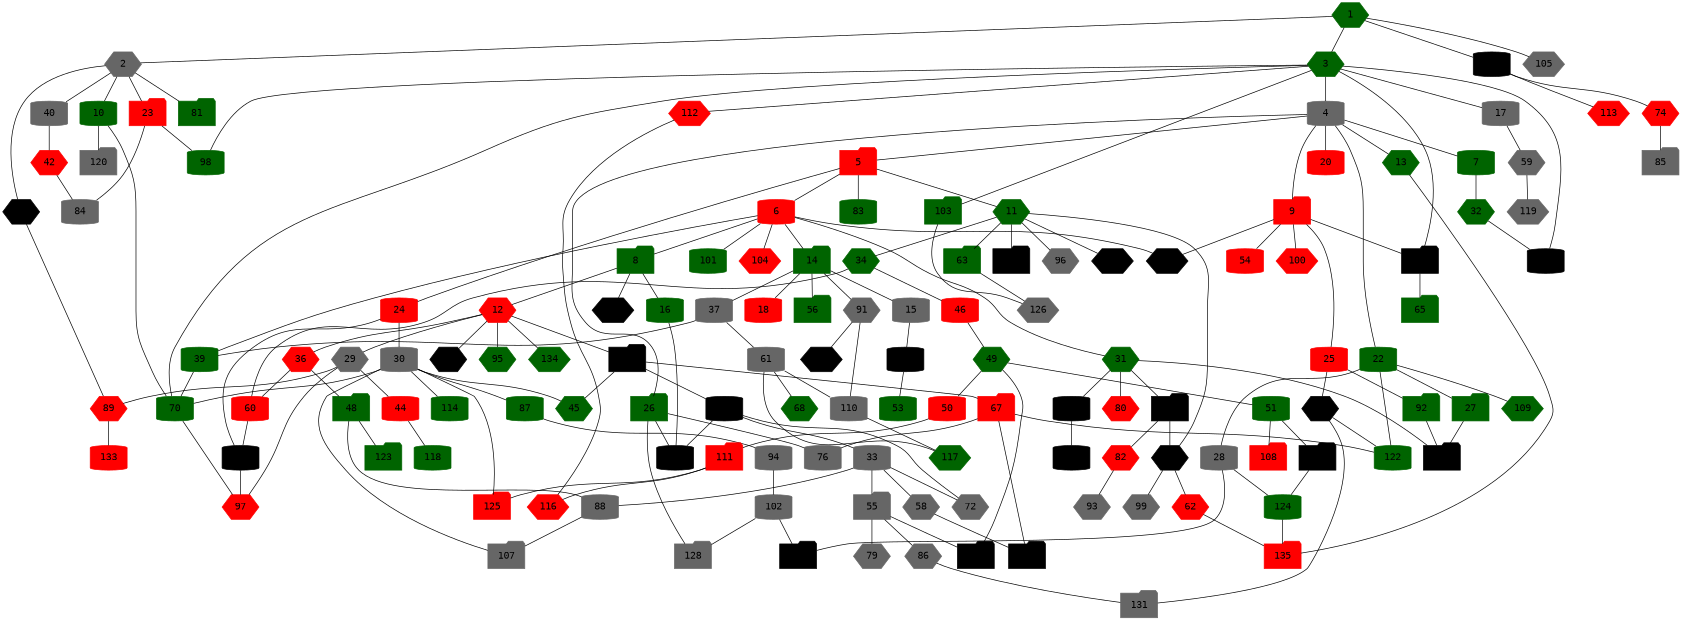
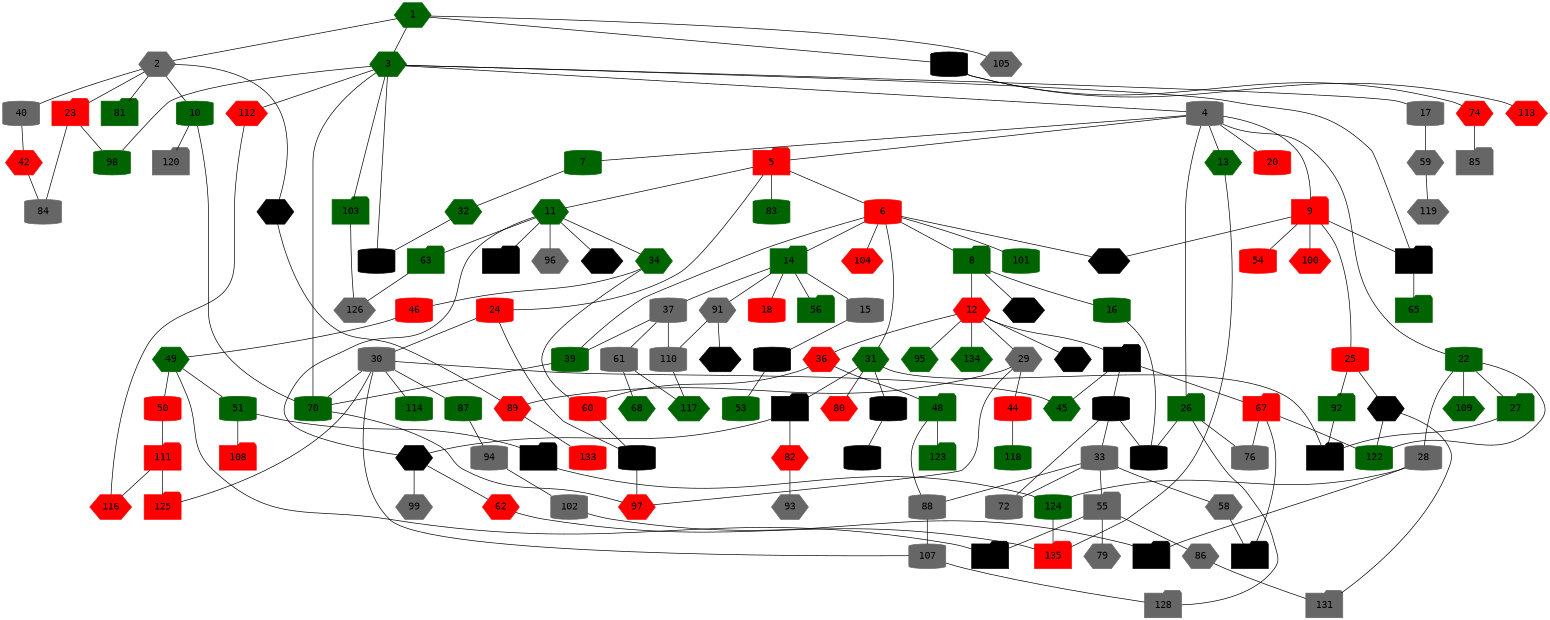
edge "61" -- "110": now "37" -- "110"
node "72": shape hexagon -> cylinder
edge "102" -- "128": now "107" -- "128"
node "107": shape folder -> cylinder
